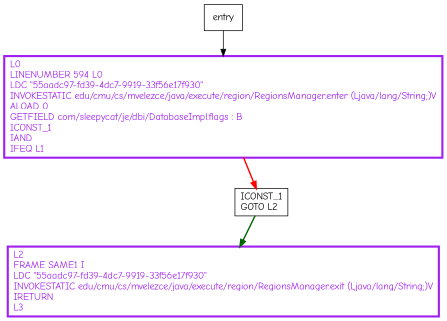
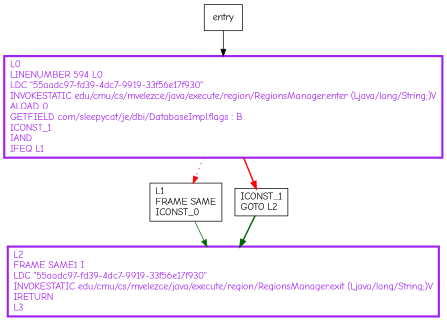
node "L1 FRAME SAME ICONST_0": added
